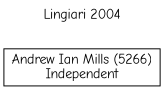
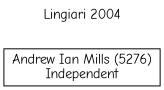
node "Andrew Ian Mills (5266) Independent": label "Andrew Ian Mills (5266) Independent" -> "Andrew Ian Mills (5276) Independent"
